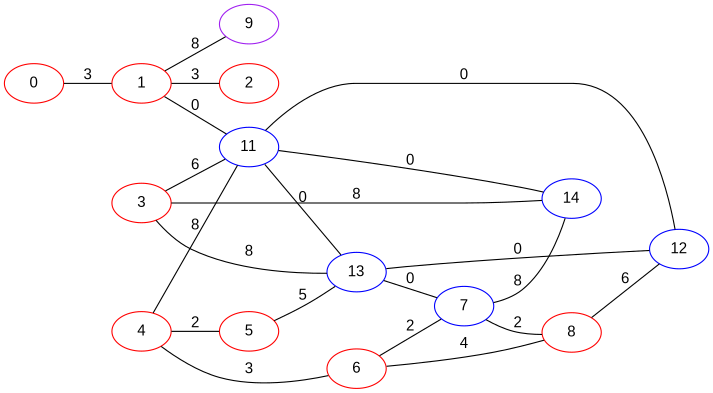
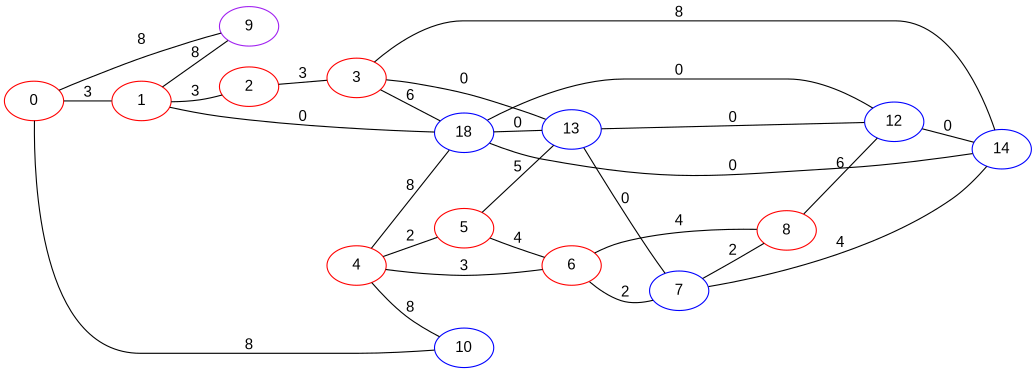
edge "9" -- "0": added, label "8"
edge "3" -- "2": added, label "3"
edge "12" -- "14": added, label "0"
node "11": label "11" -> "18"
edge "5" -- "6": added, label "4"
edge "3" -- "13": label "8" -> "0"
edge "14" -- "7": label "8" -> "4"
node "10": added
